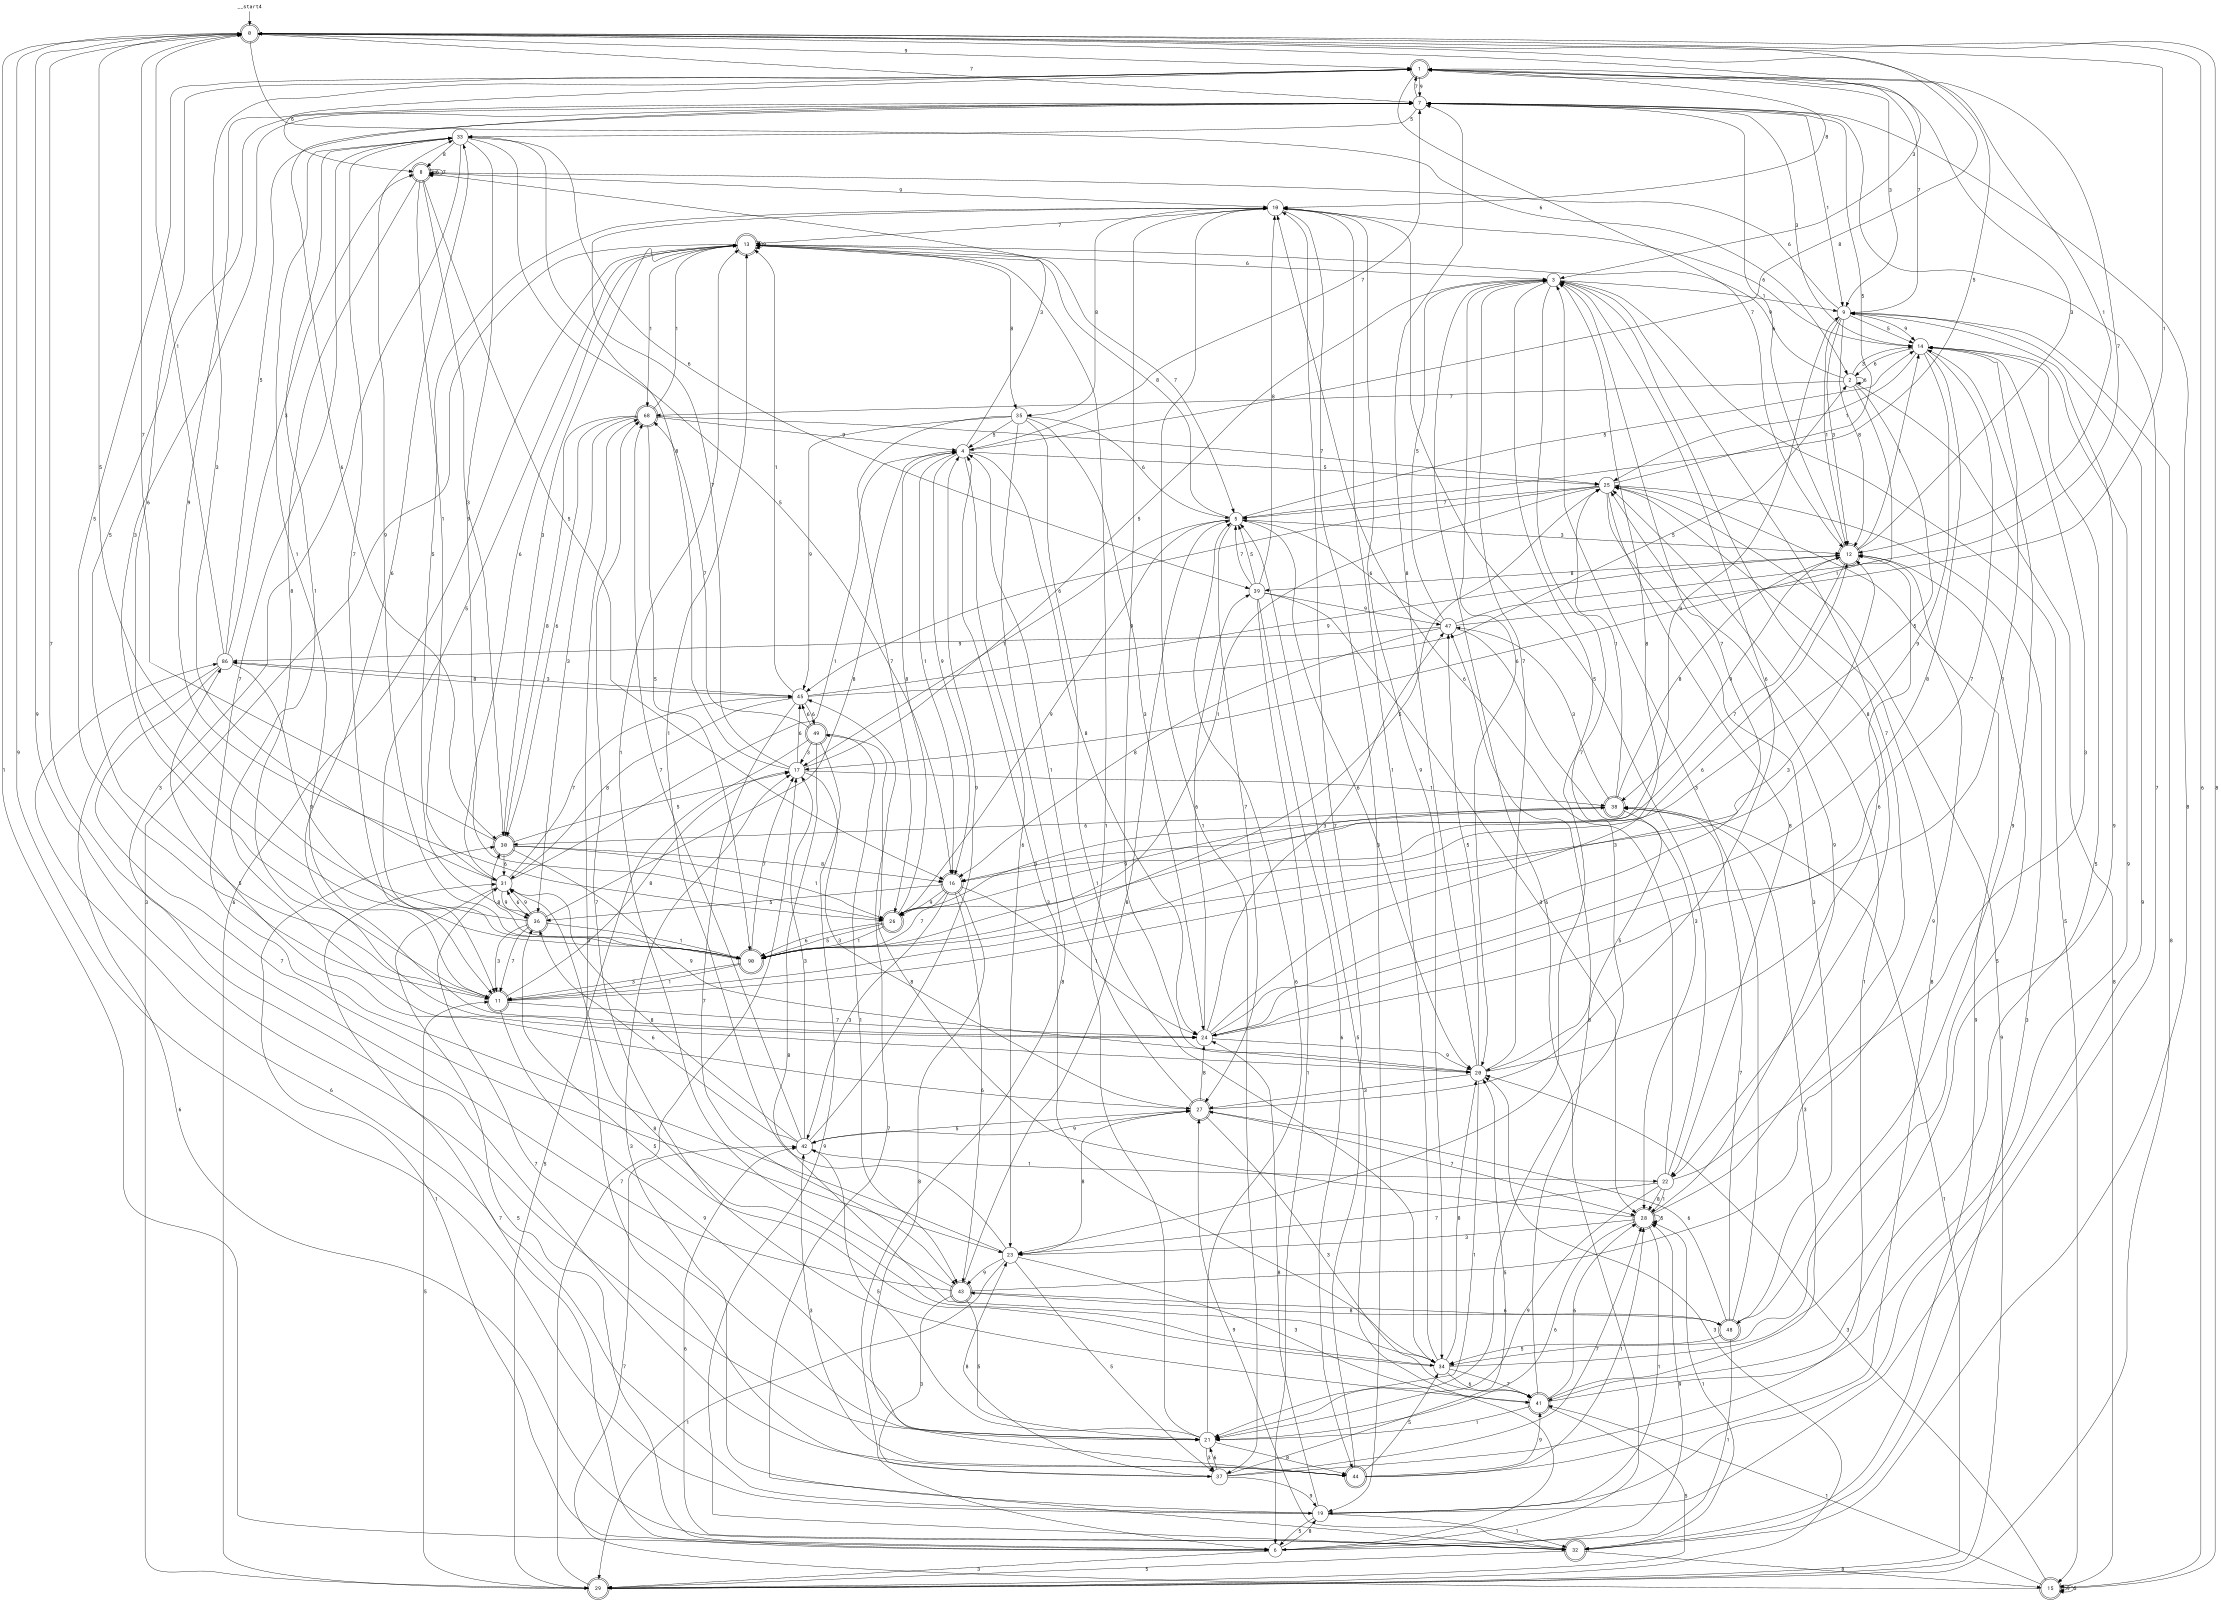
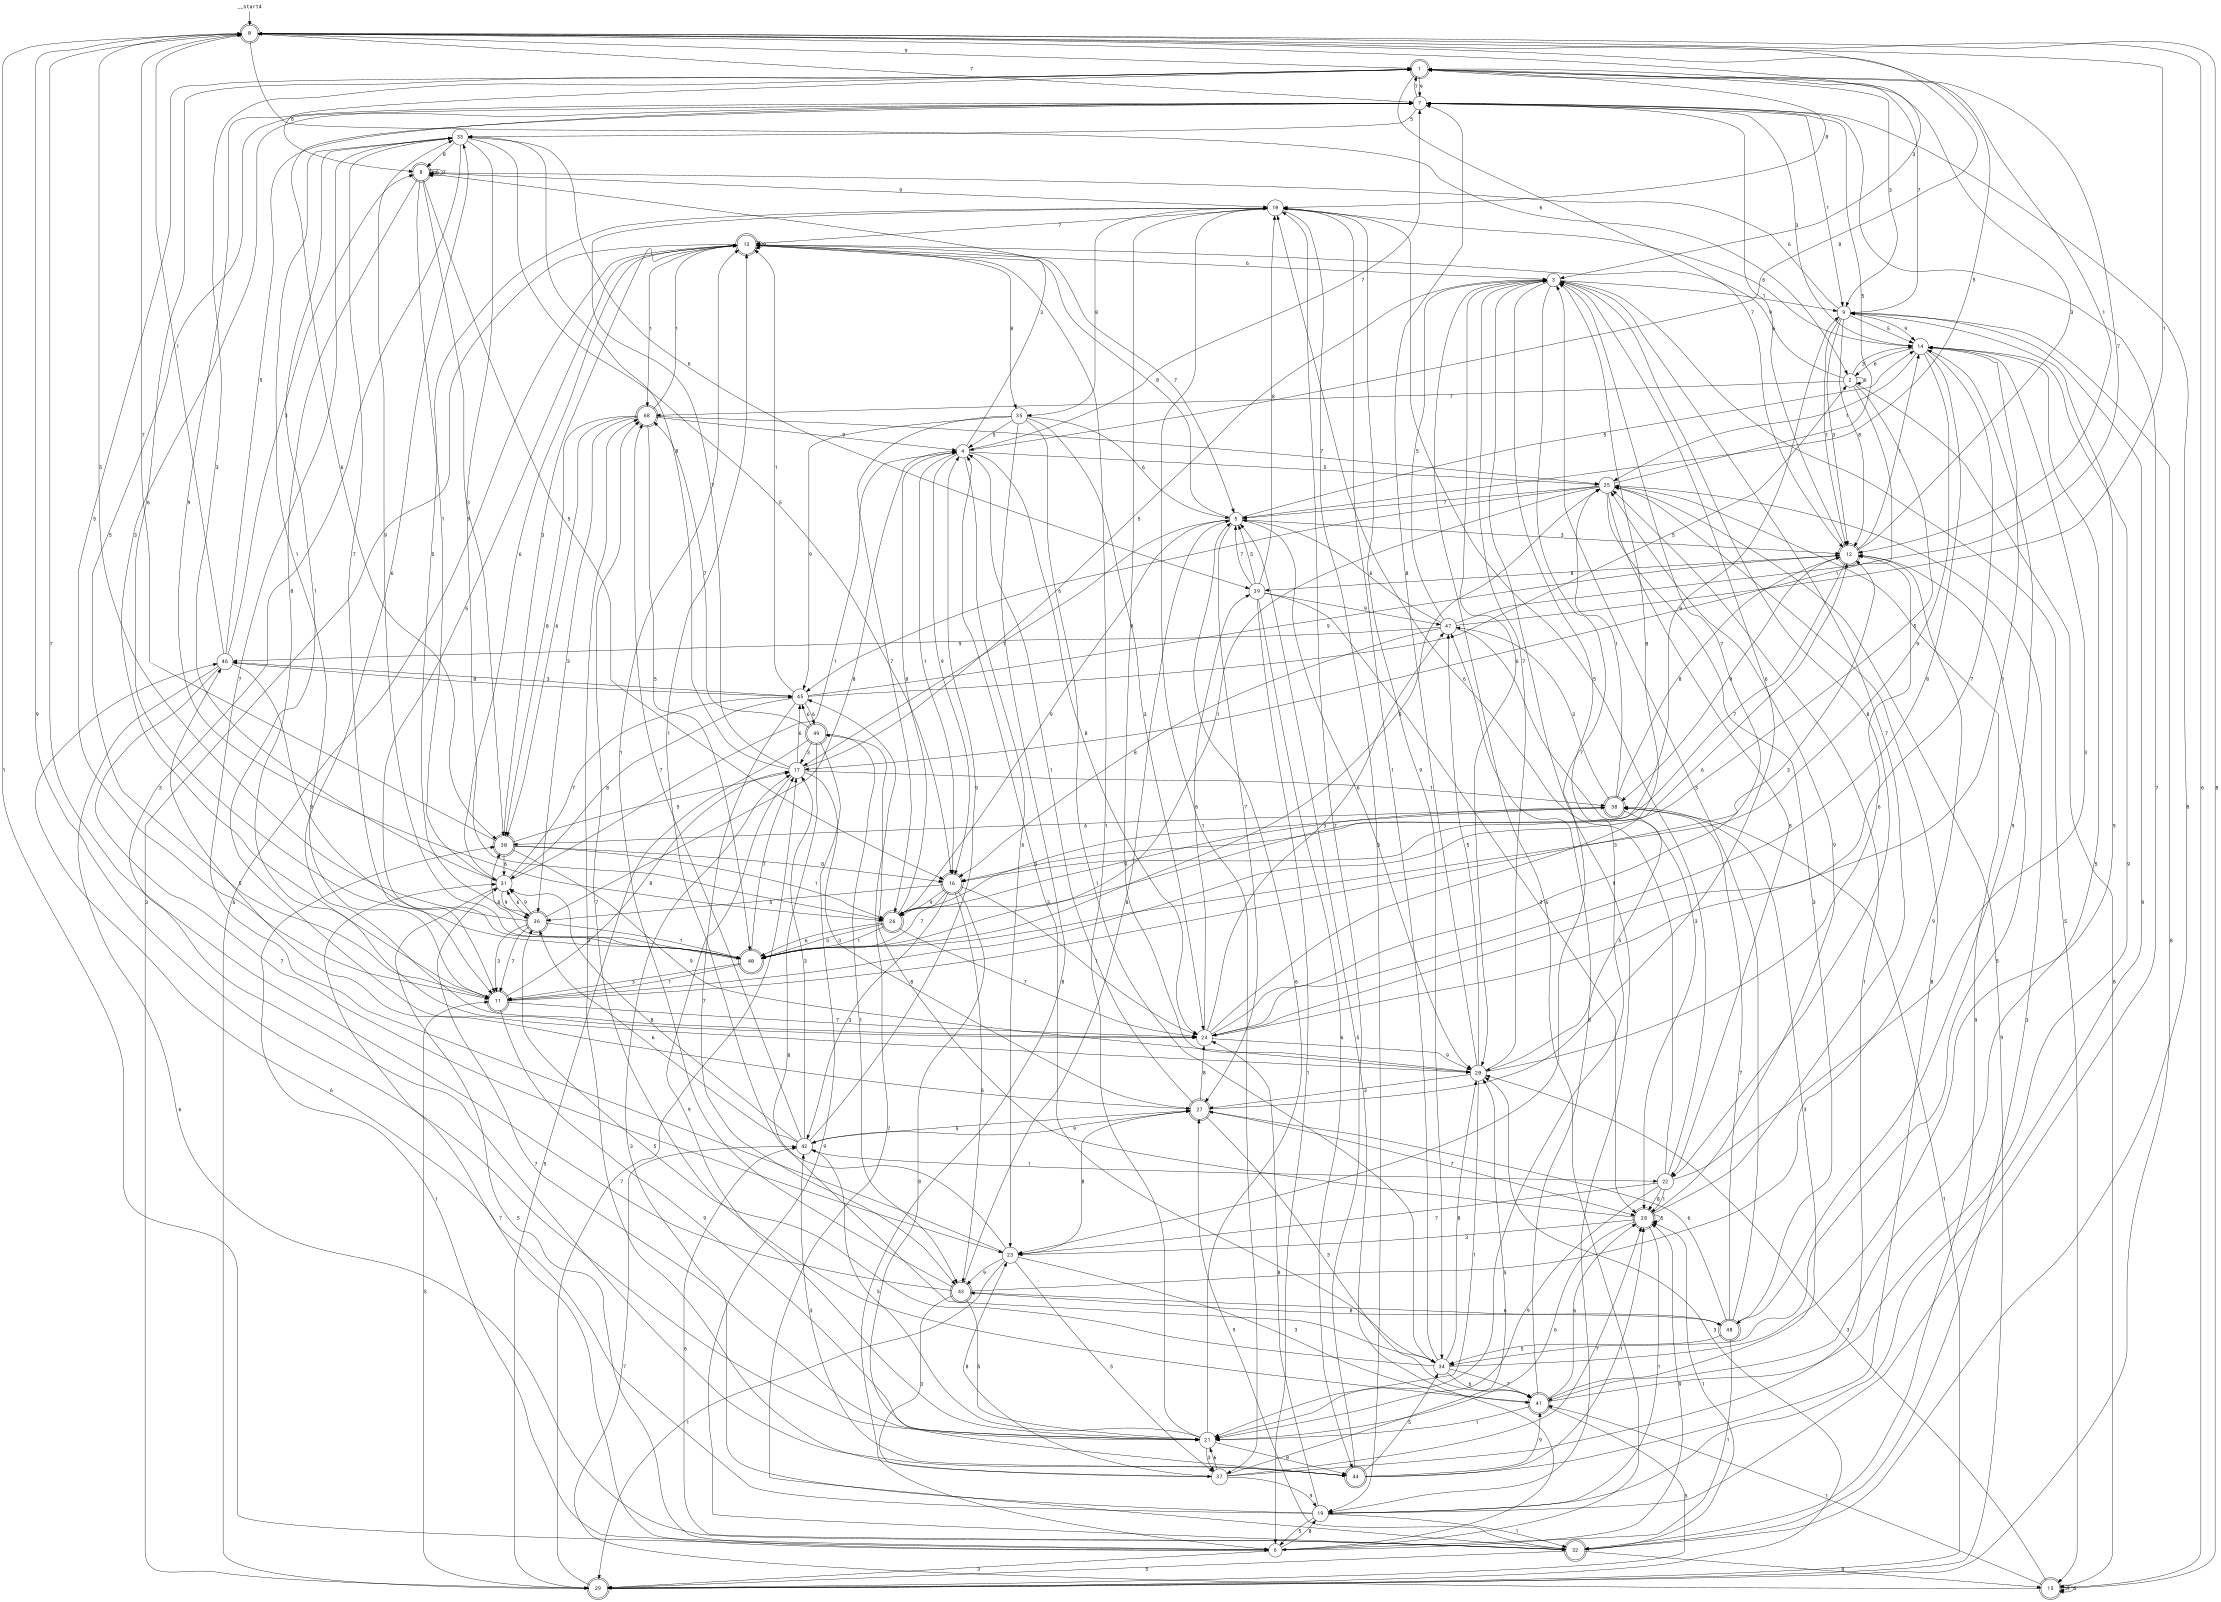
node "86": label "86" -> "46"
node "90": label "90" -> "40"
edge "26" -> "24": added, label "7"
edge "0" -> "19": now "3" -> "19"
edge "17" -> "21": added, label "9"
edge "31" -> "34": removed, label "8"
